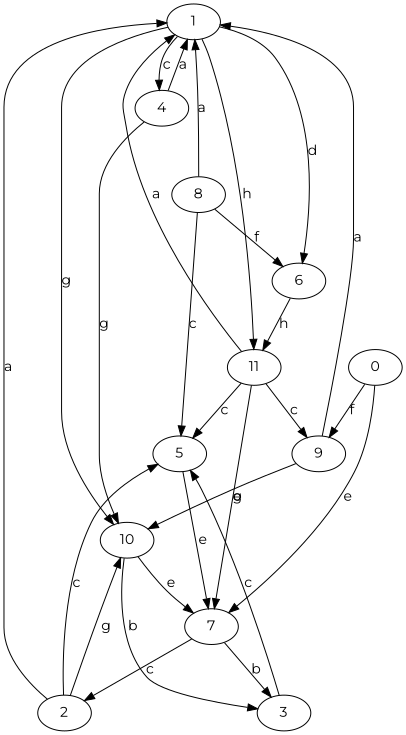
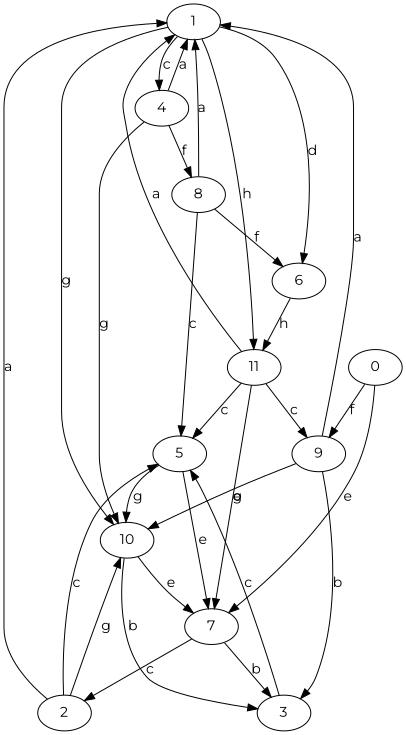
edge "4" -> "8": added, label "f"
edge "5" -> "10": added, label "g"
edge "9" -> "3": added, label "b"
